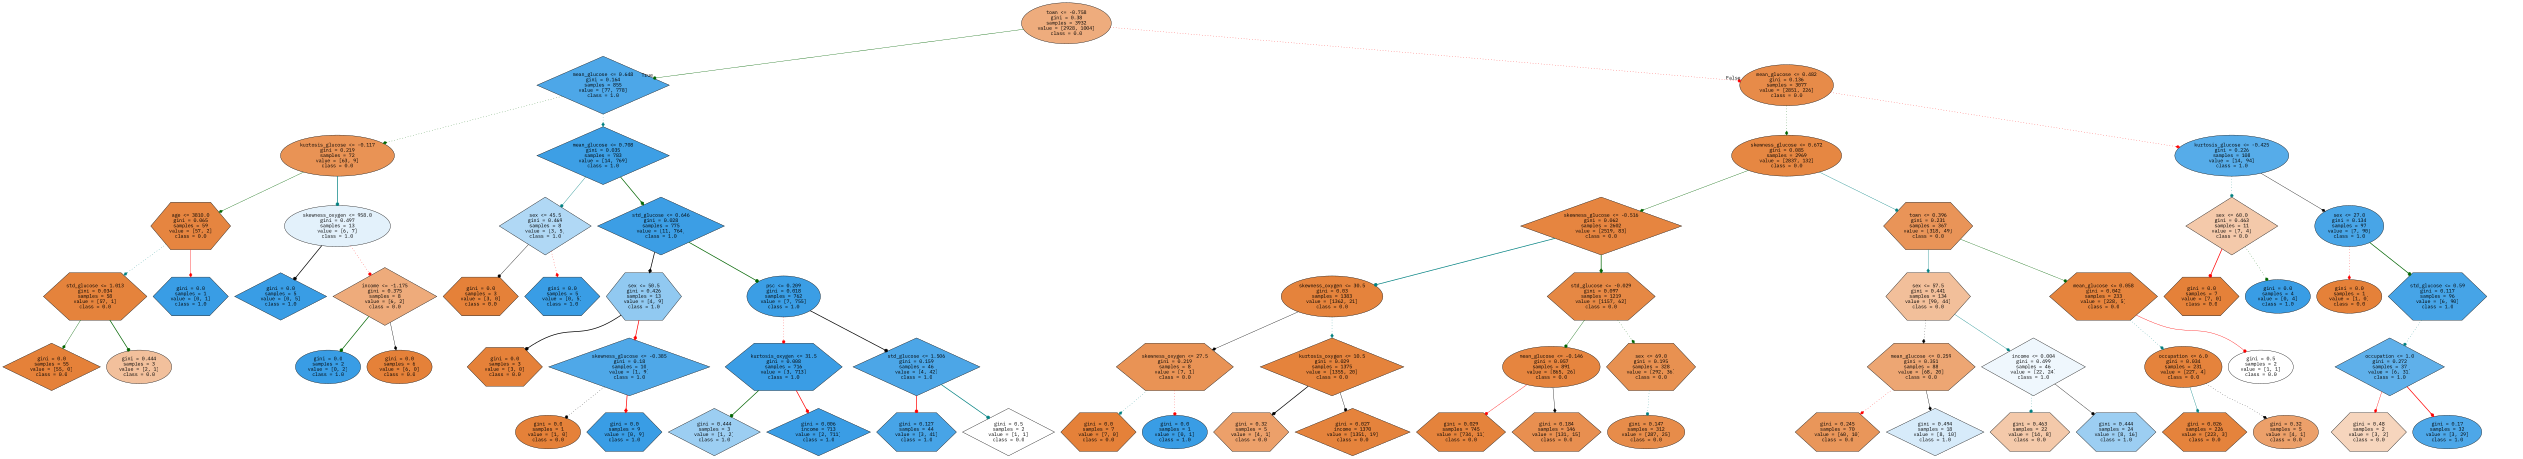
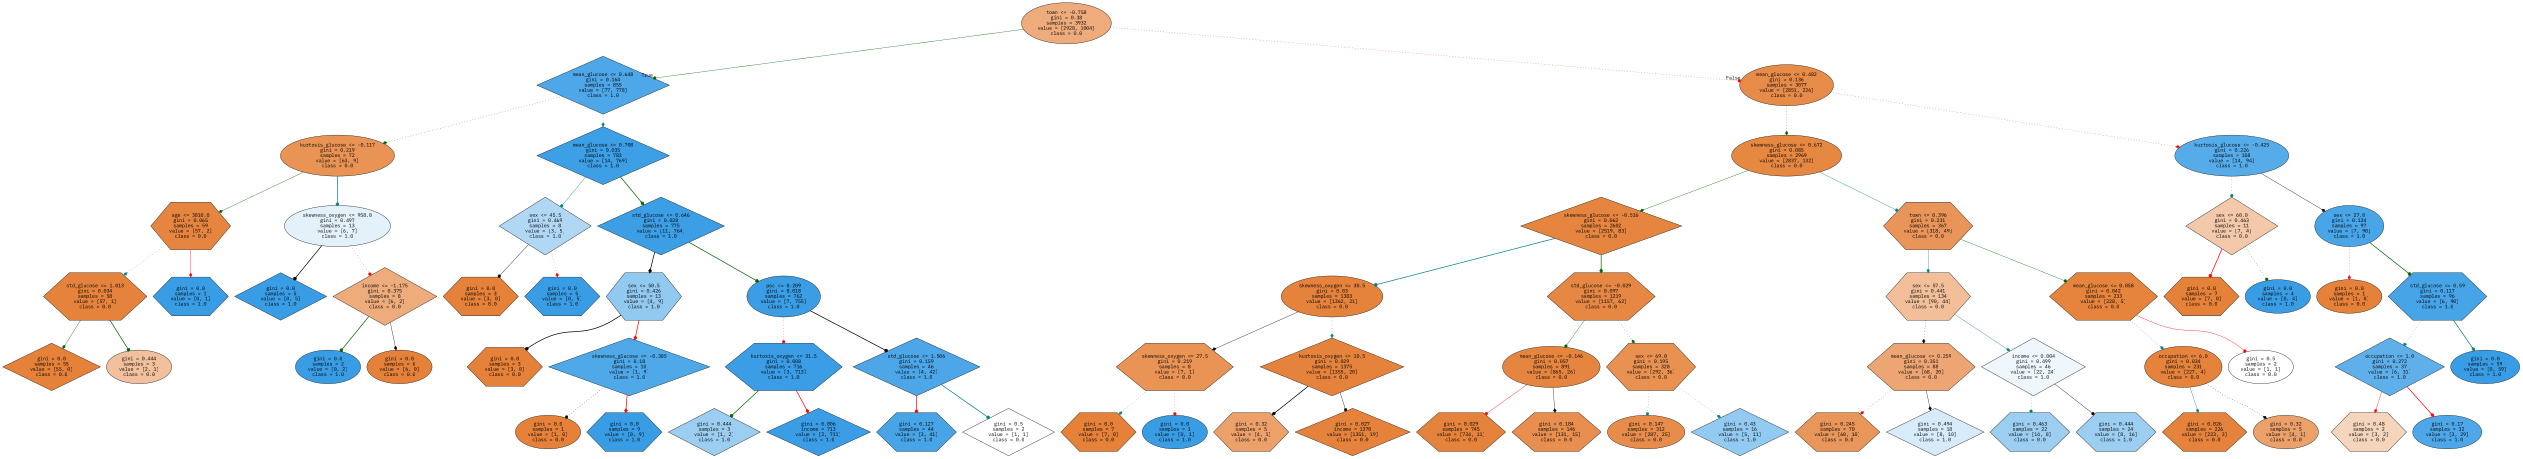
node "gini = 0.0 samples = 59 value = [0, 59] class = 1.0": added
node "gini = 0.43 samples = 16 value = [5, 11] class = 1.0": added
node "gini = 0.463 samples = 22 value = [14, 8] class = 0.0": fillcolor #f4c9aa -> #9ccef2
